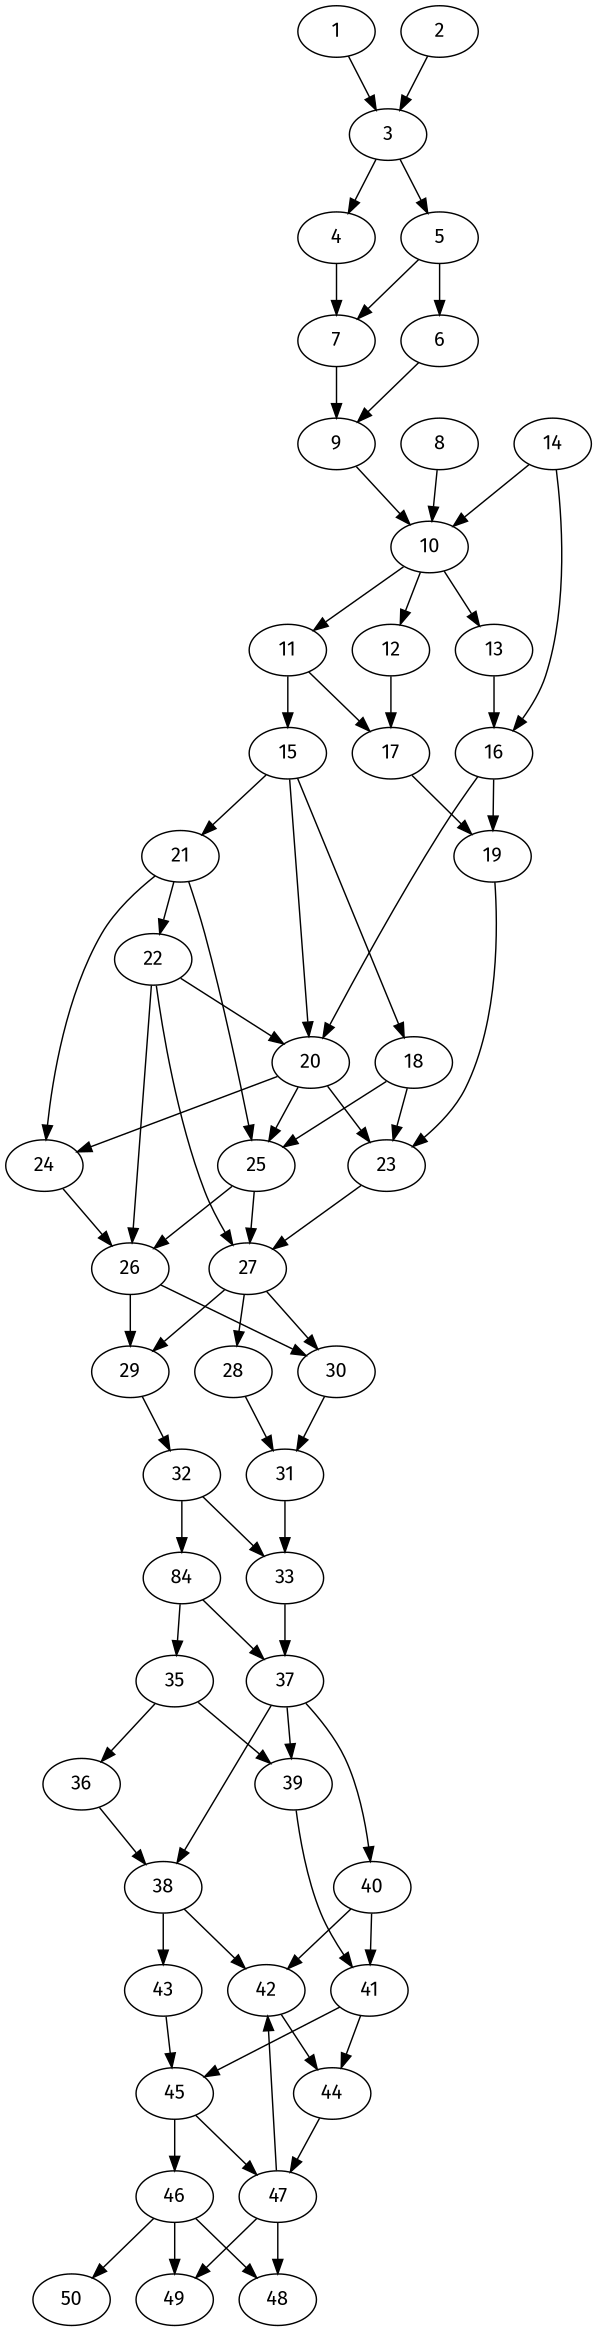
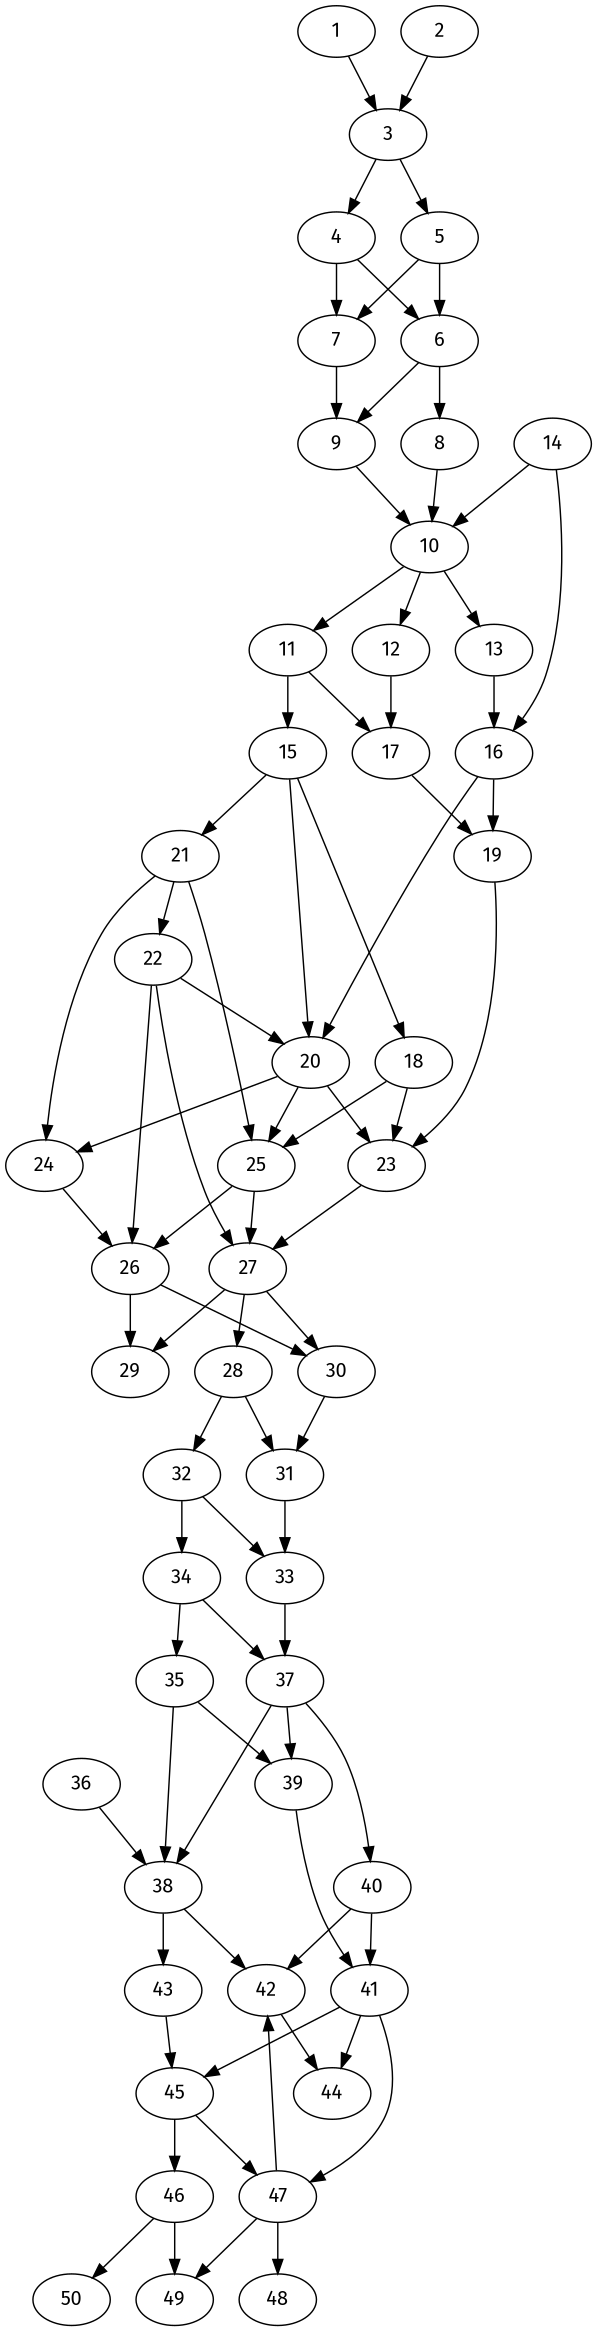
edge "4" -> "6": added
edge "6" -> "8": added
edge "29" -> "32": now "28" -> "32"
node "84": label "84" -> "34"
edge "35" -> "36": now "35" -> "38"
edge "44" -> "47": now "41" -> "47"
edge "46" -> "48": removed
